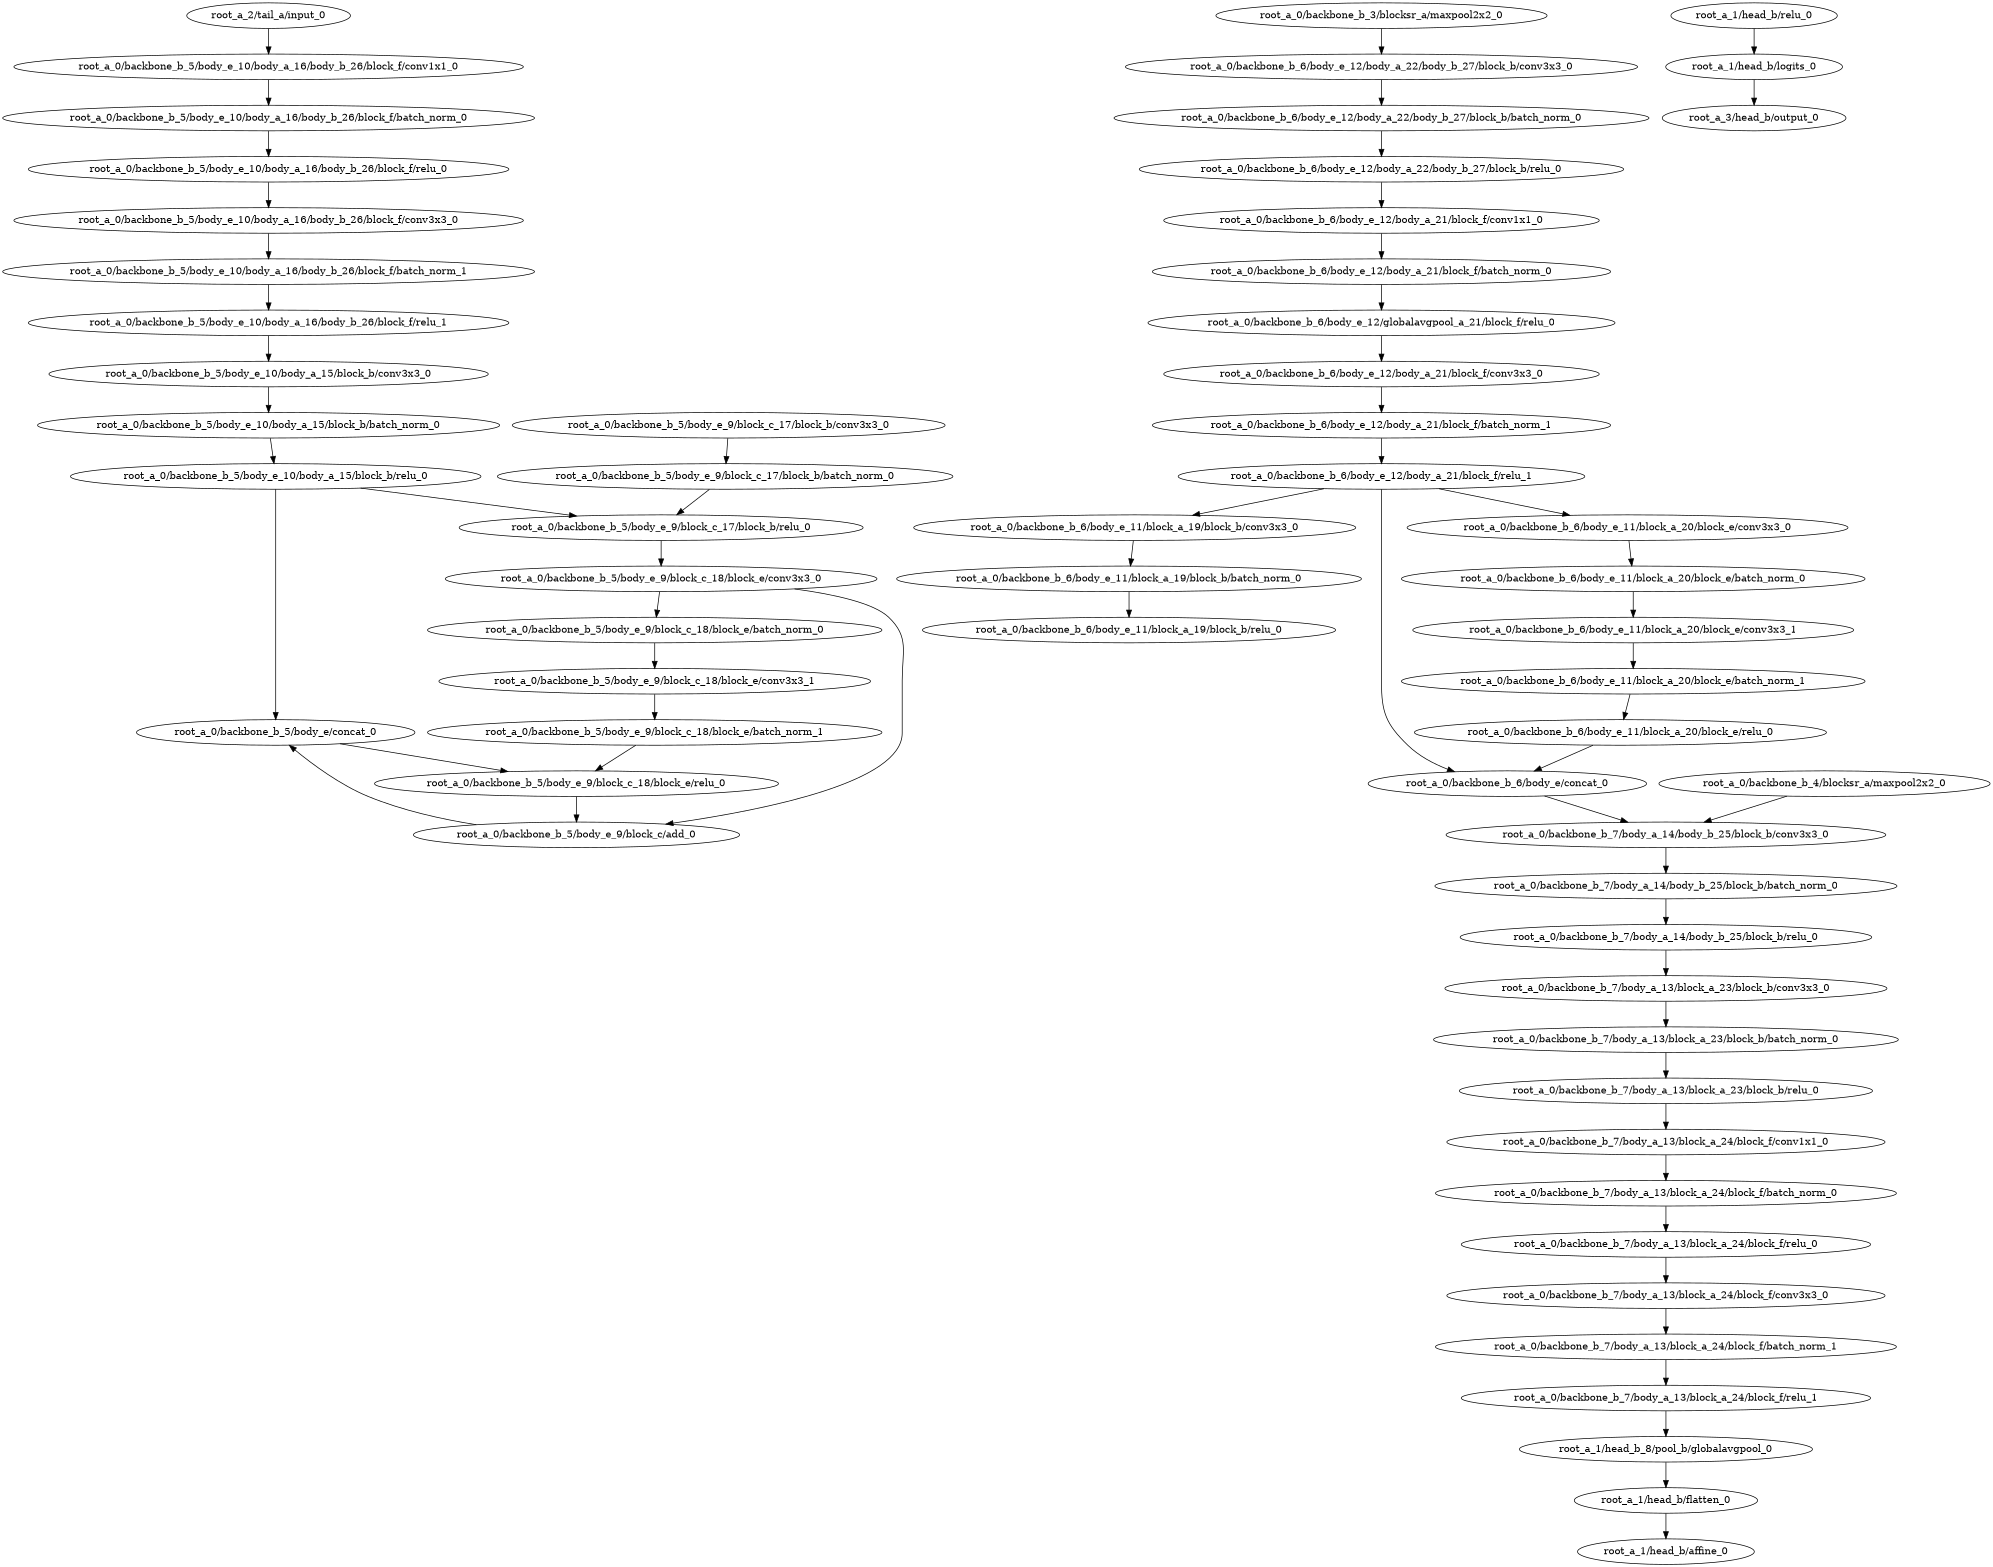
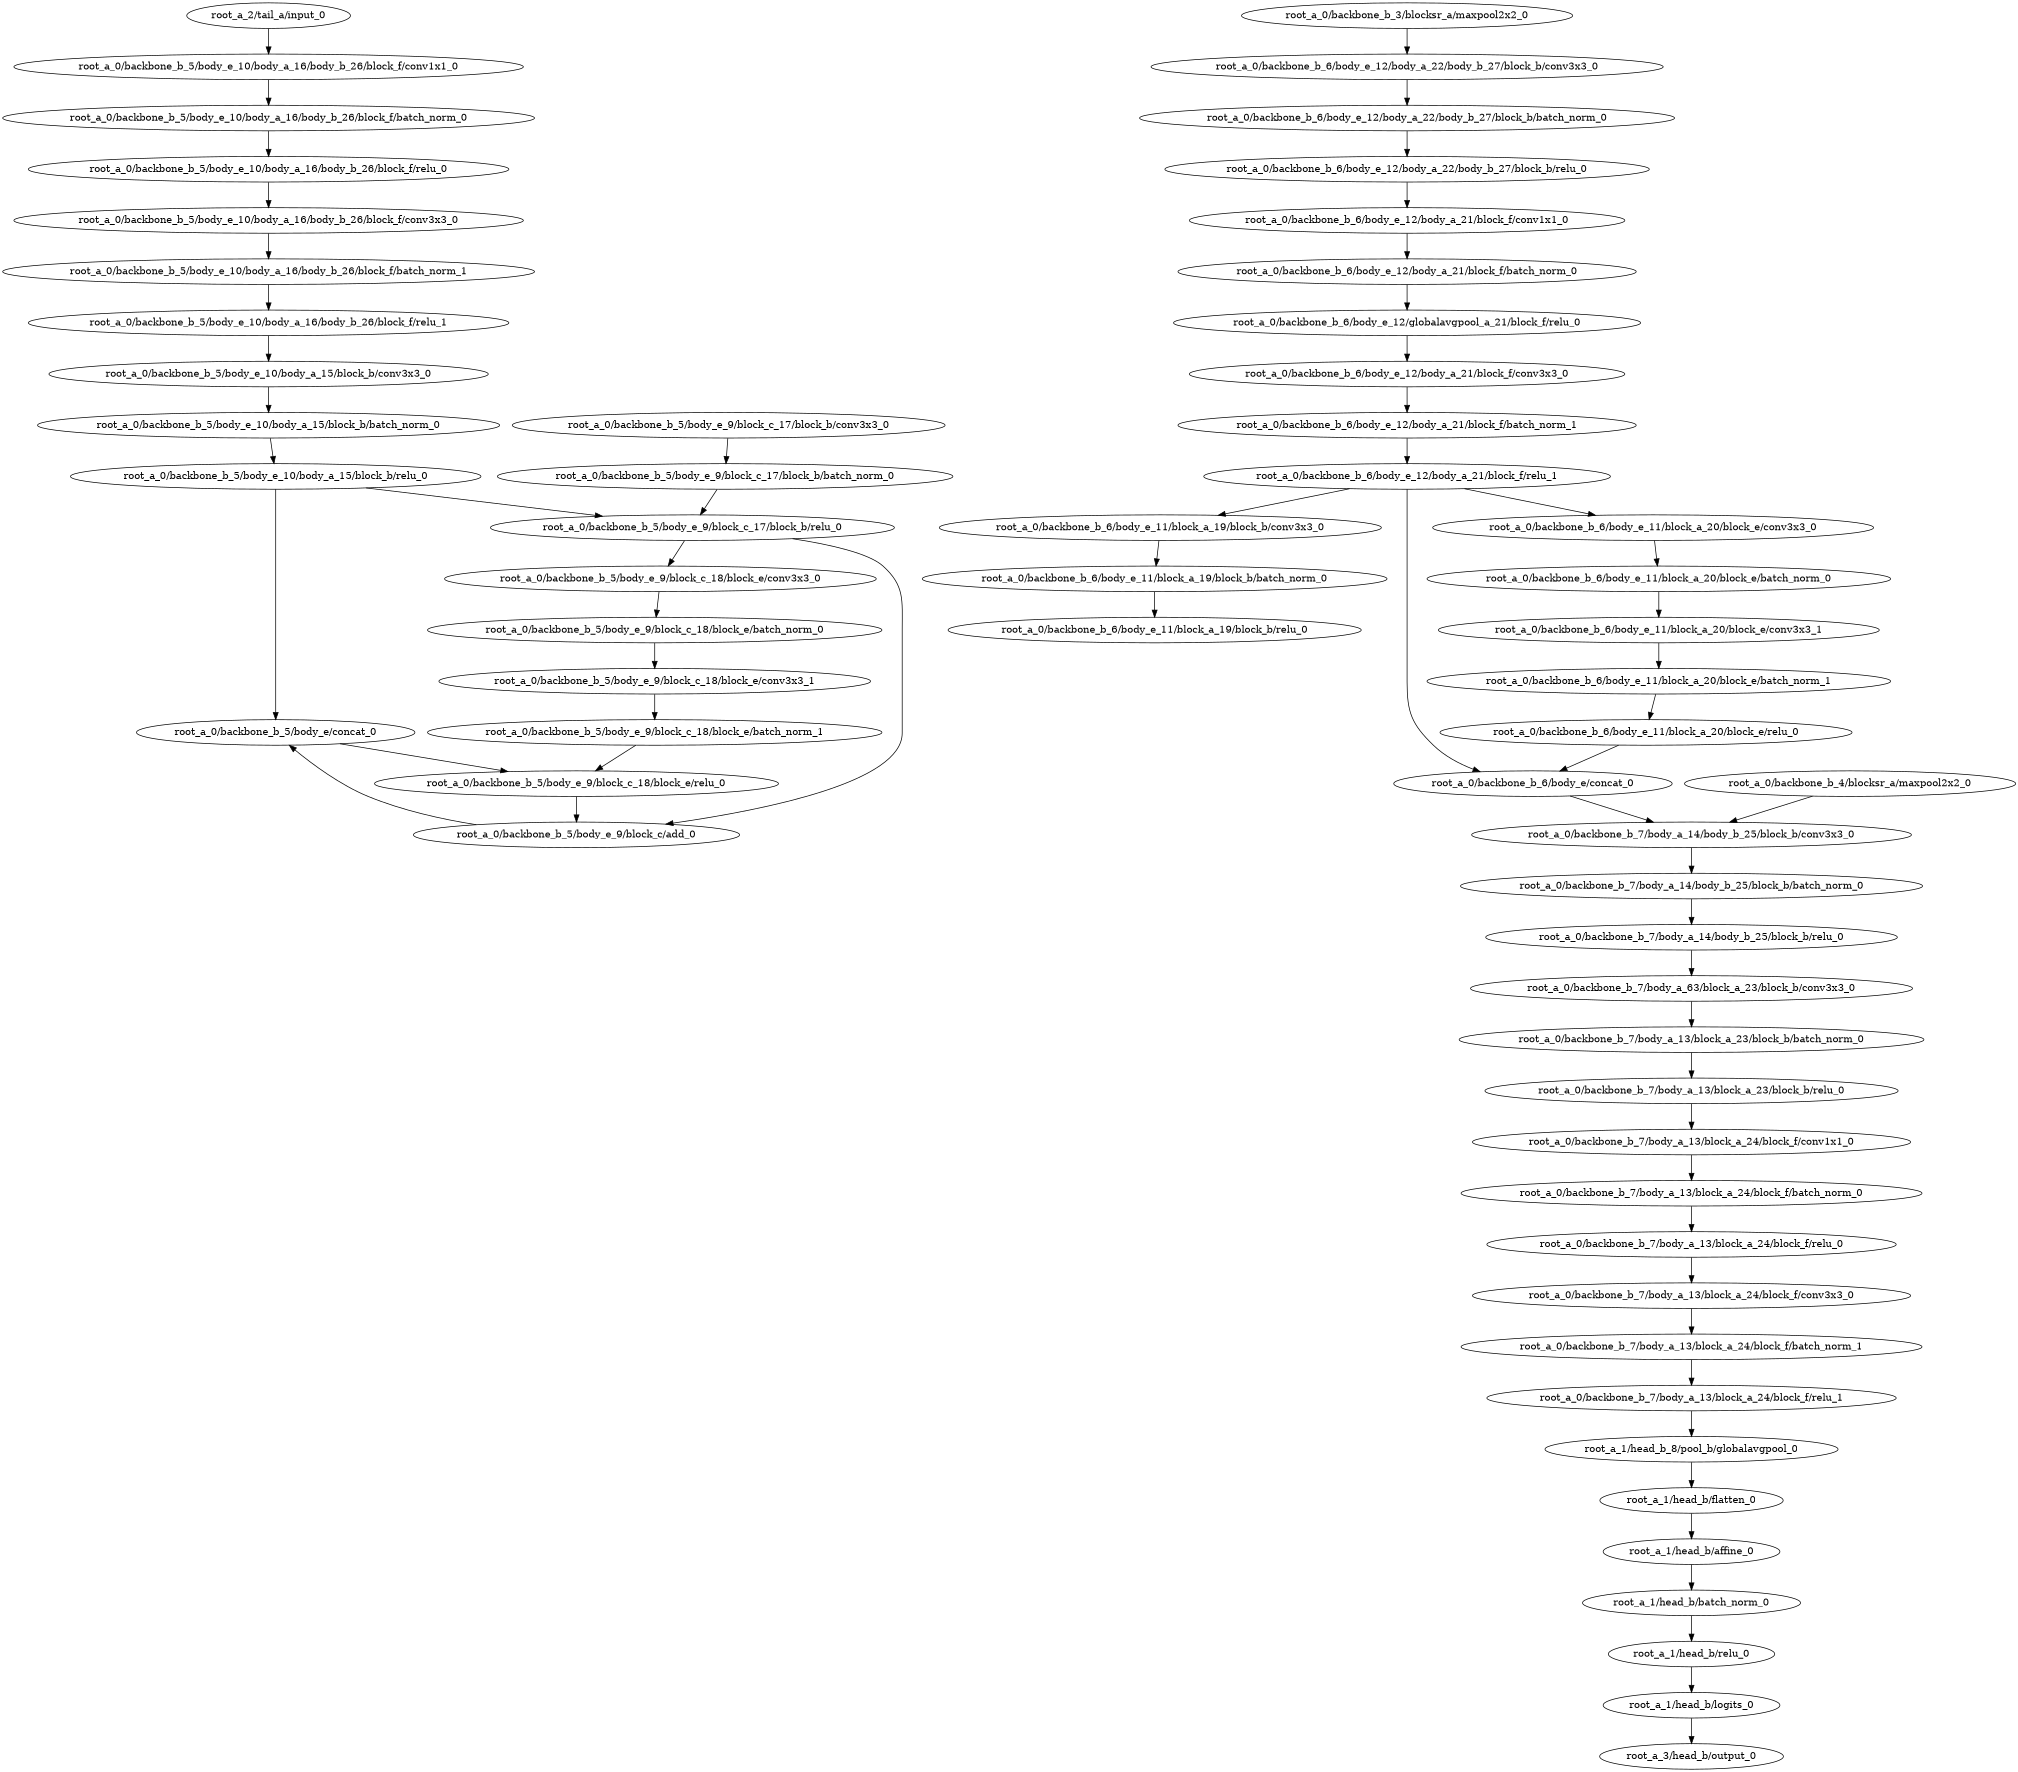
edge "root_a_0/backbone_b_5/body_e_9/block_c_18/block_e/conv3x3_0" -> "root_a_0/backbone_b_5/body_e_9/block_c/add_0": now "root_a_0/backbone_b_5/body_e_9/block_c_17/block_b/relu_0" -> "root_a_0/backbone_b_5/body_e_9/block_c/add_0"
node "root_a_0/backbone_b_7/body_a_13/block_a_23/block_b/conv3x3_0": label "root_a_0/backbone_b_7/body_a_13/block_a_23/block_b/conv3x3_0" -> "root_a_0/backbone_b_7/body_a_63/block_a_23/block_b/conv3x3_0"
node "root_a_1/head_b/batch_norm_0": added
